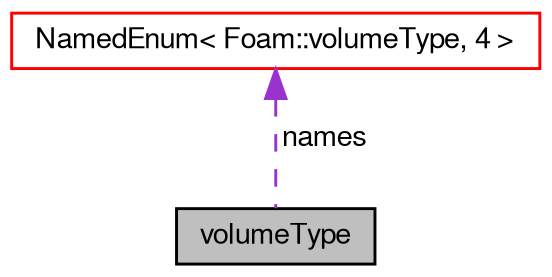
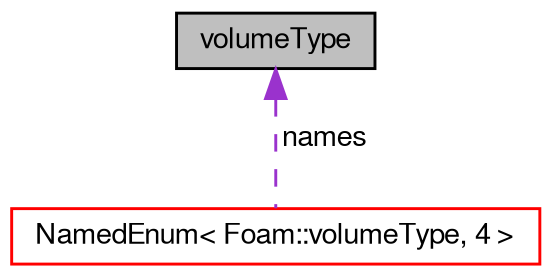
edge "volumeType" -> "NamedEnum< Foam::volumeType, 4 >": reversed
